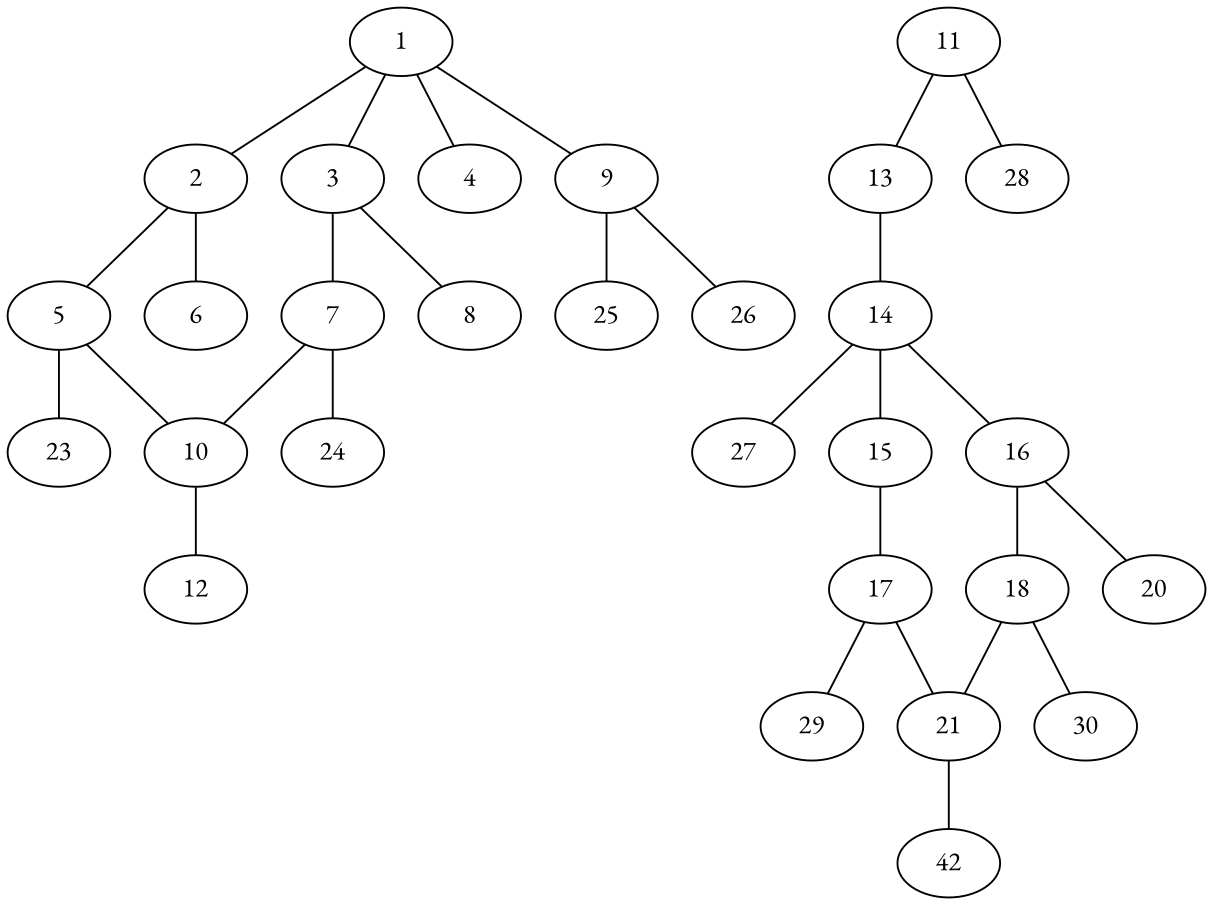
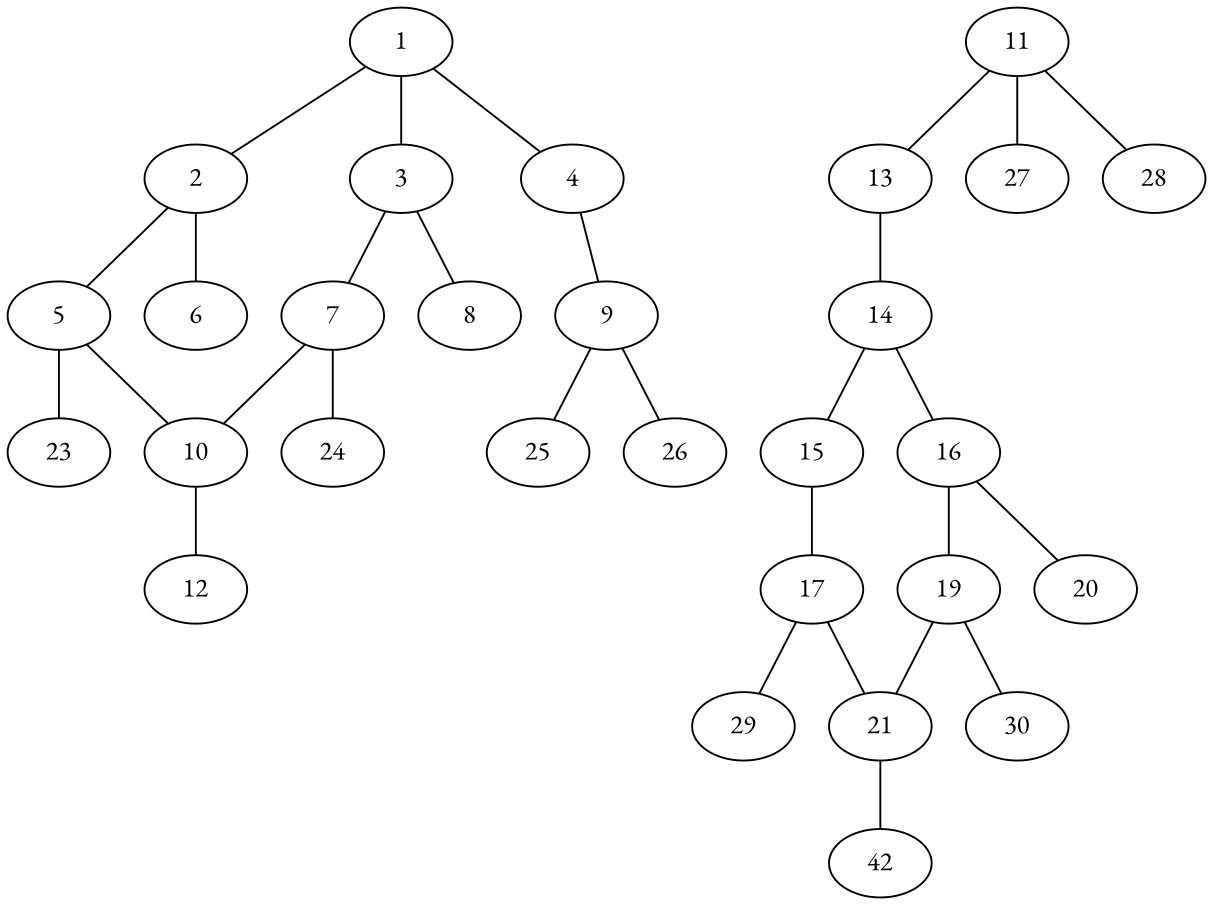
edge "1" -- "9": now "4" -- "9"
edge "14" -- "27": now "11" -- "27"
node "18": label "18" -> "19"
